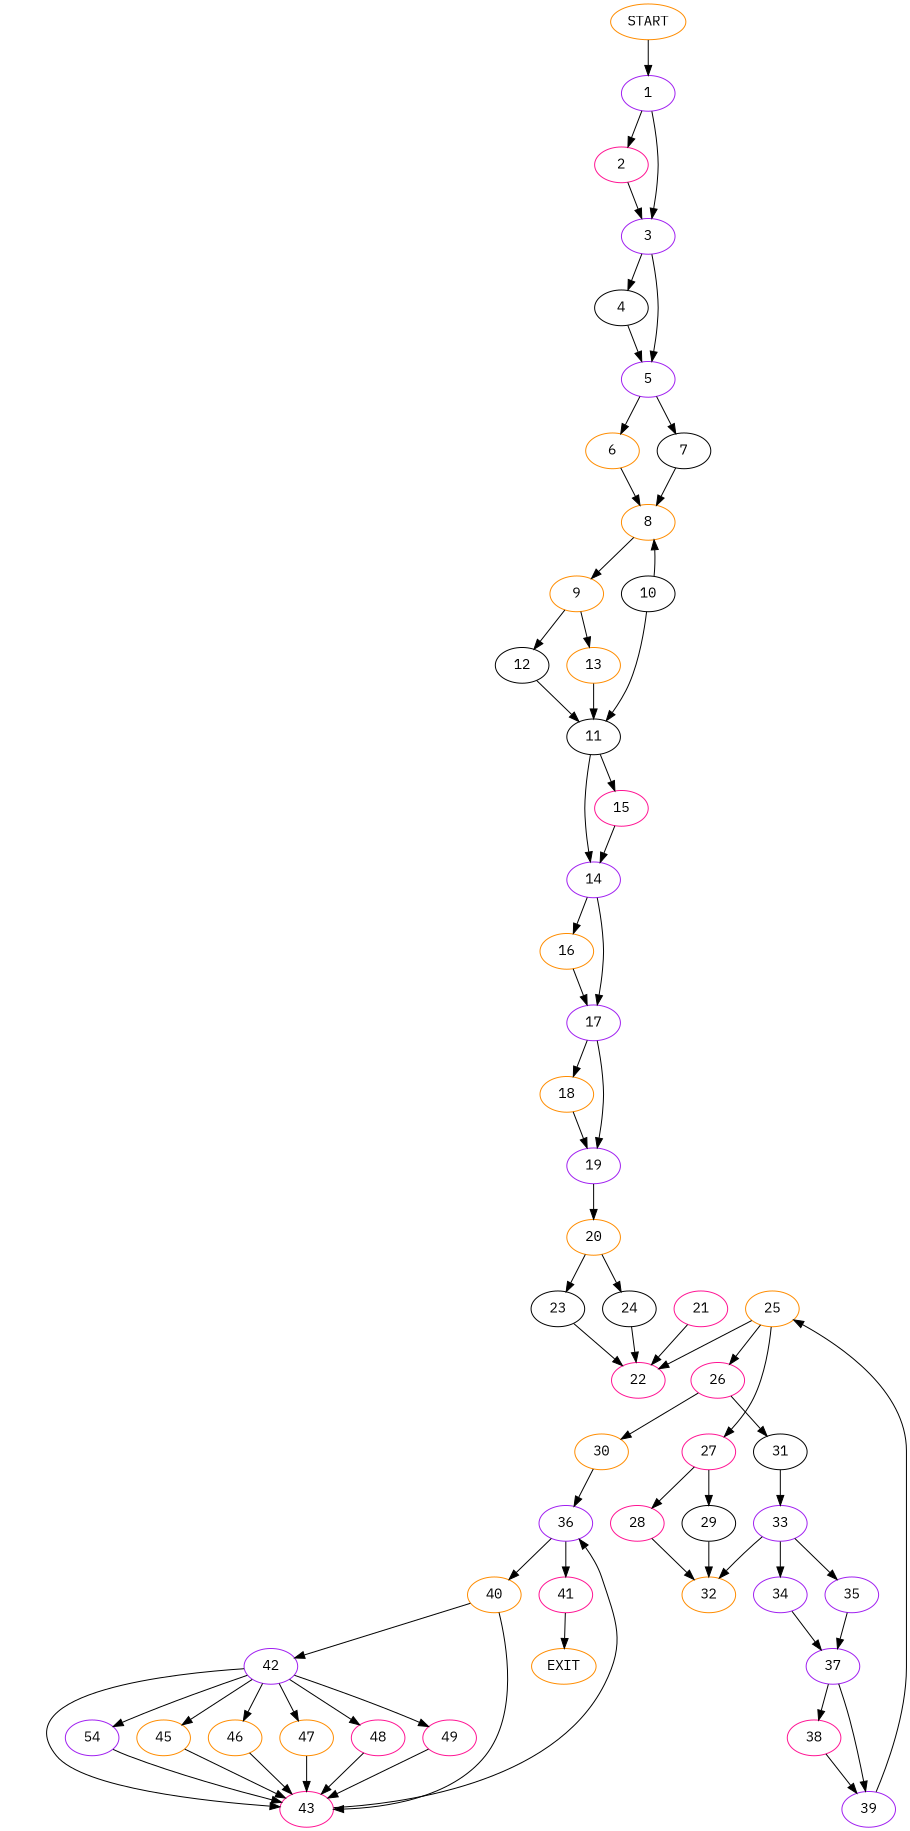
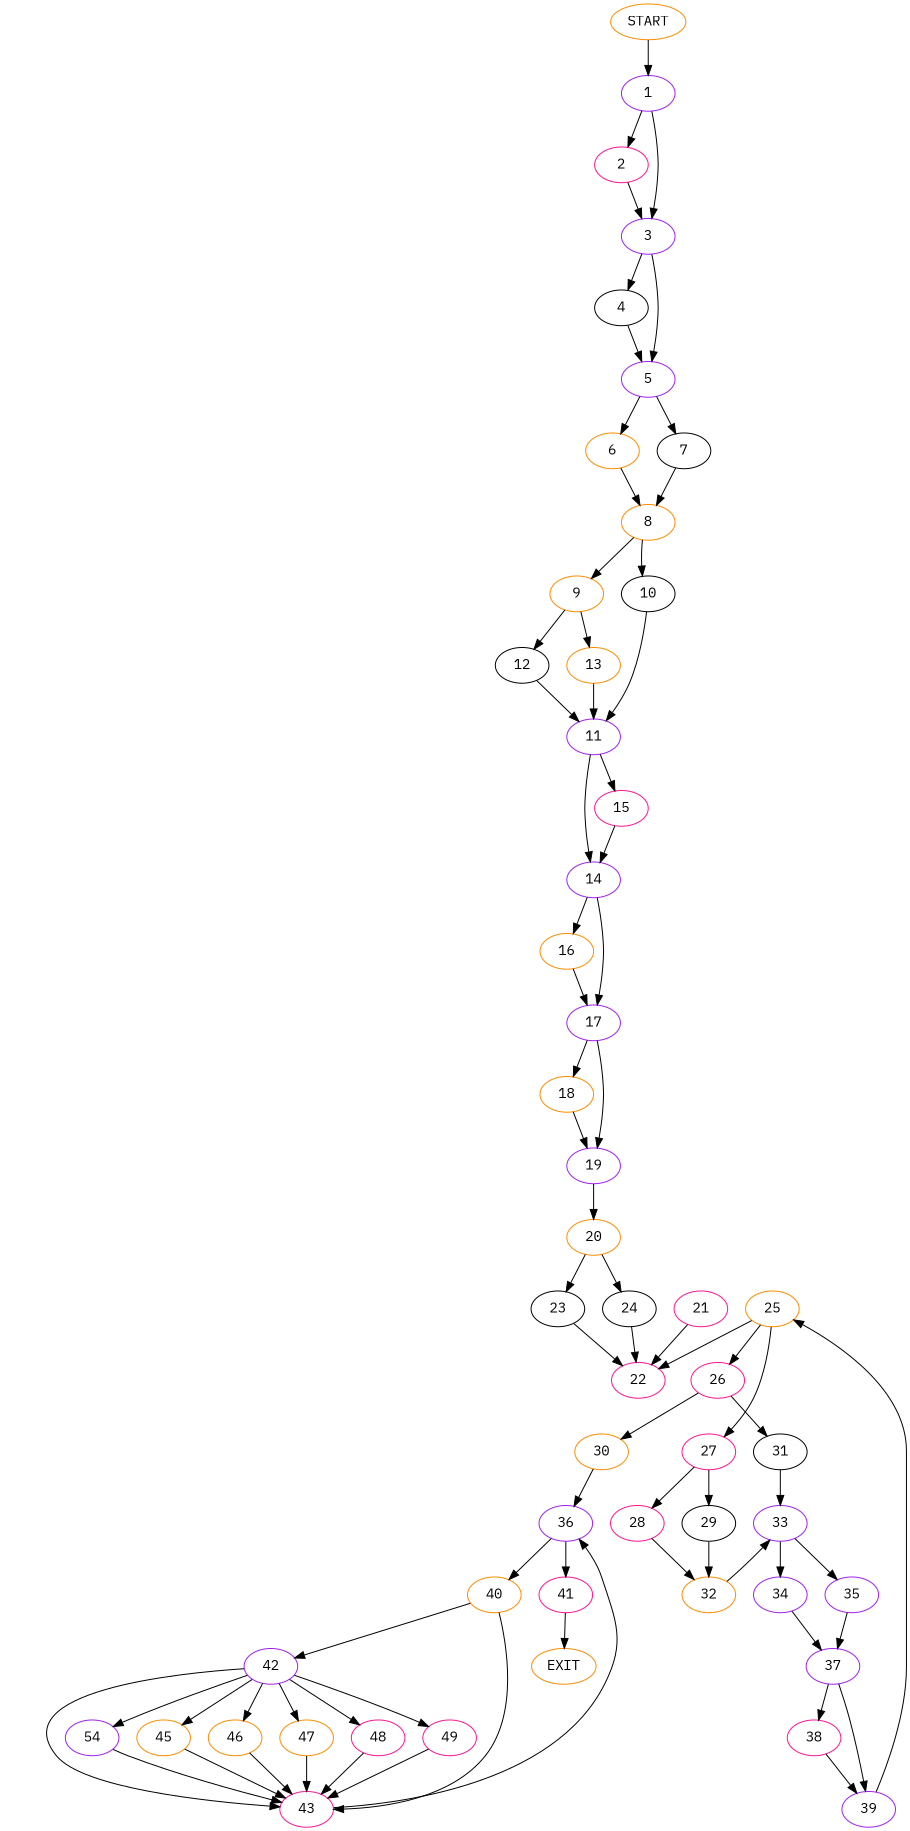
edge "10" -> "8": reversed
node "11": color black -> purple
edge "33" -> "32": reversed
